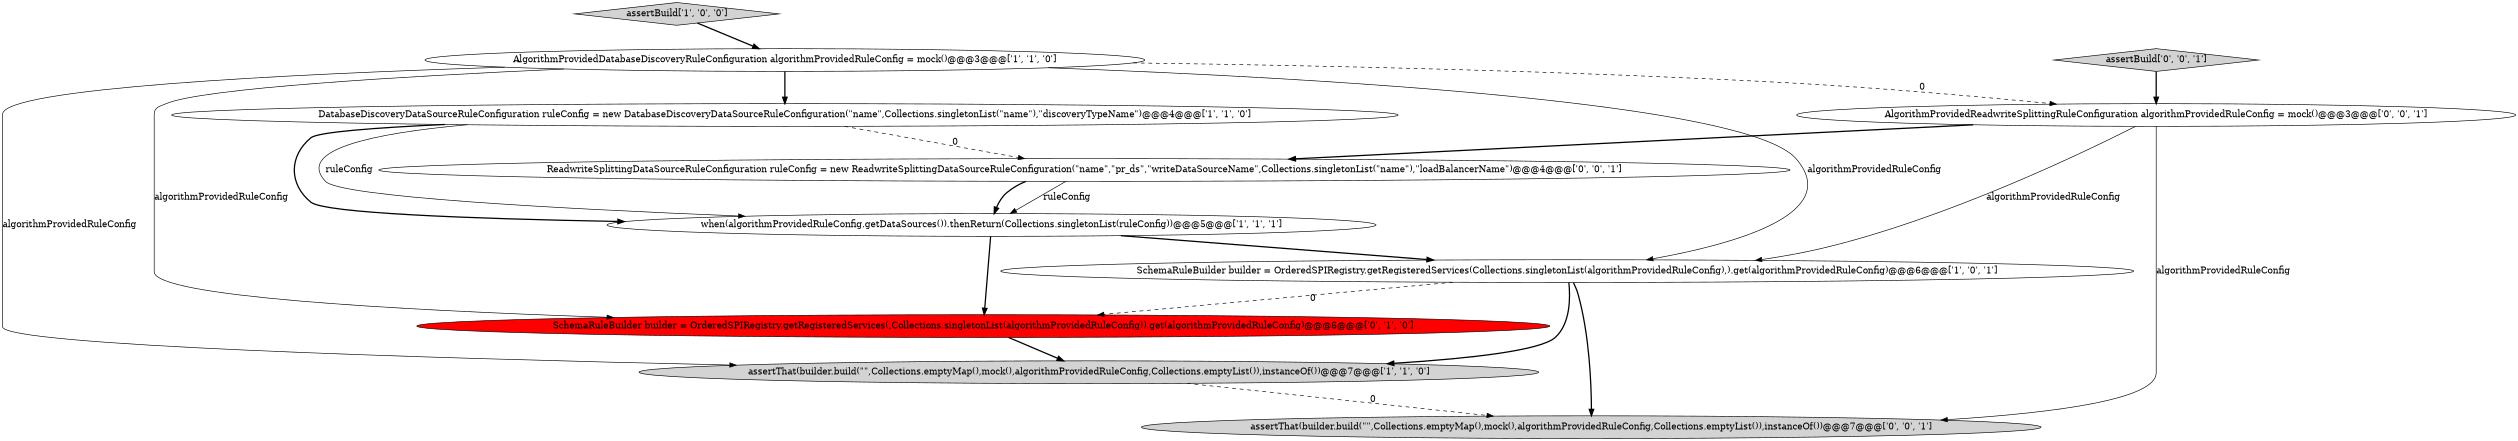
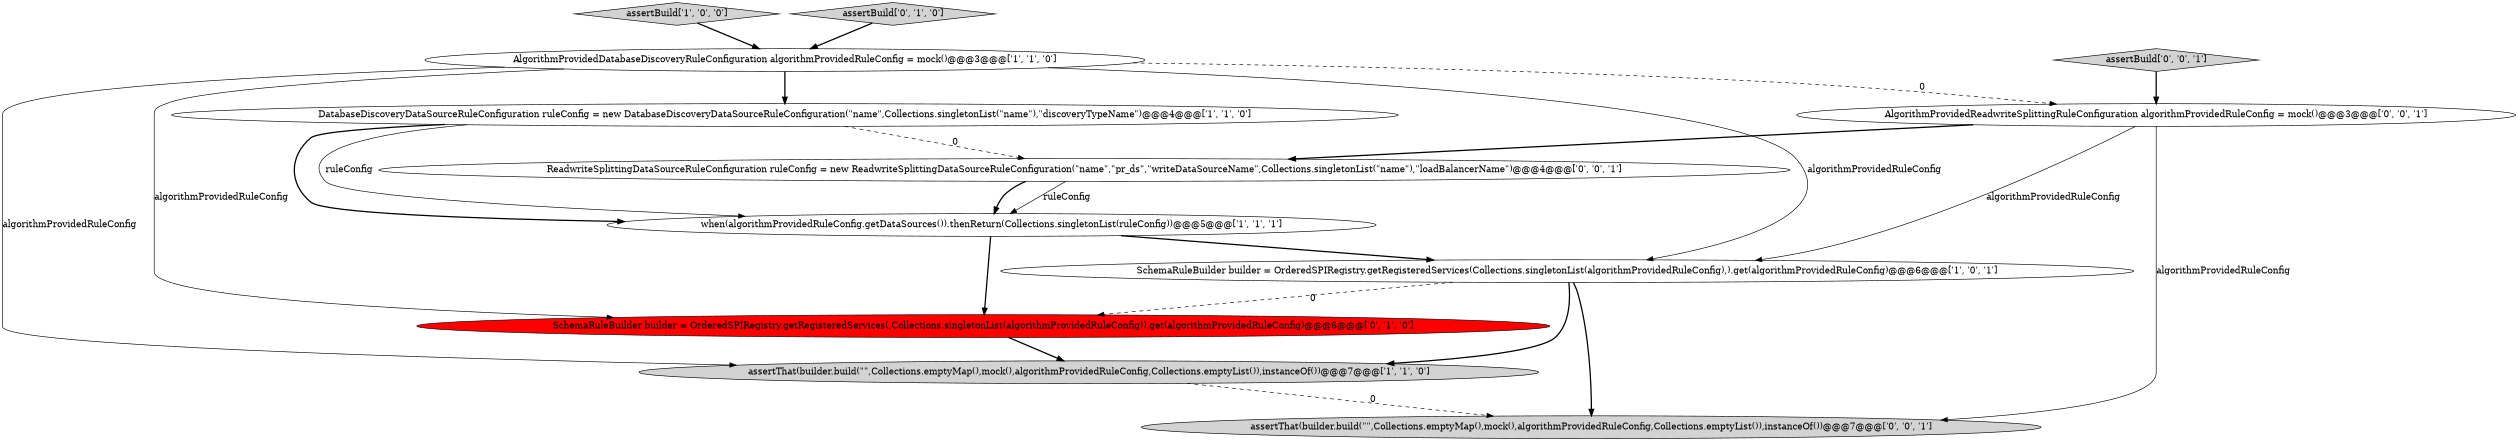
node "assertBuild['0', '1', '0']": added
